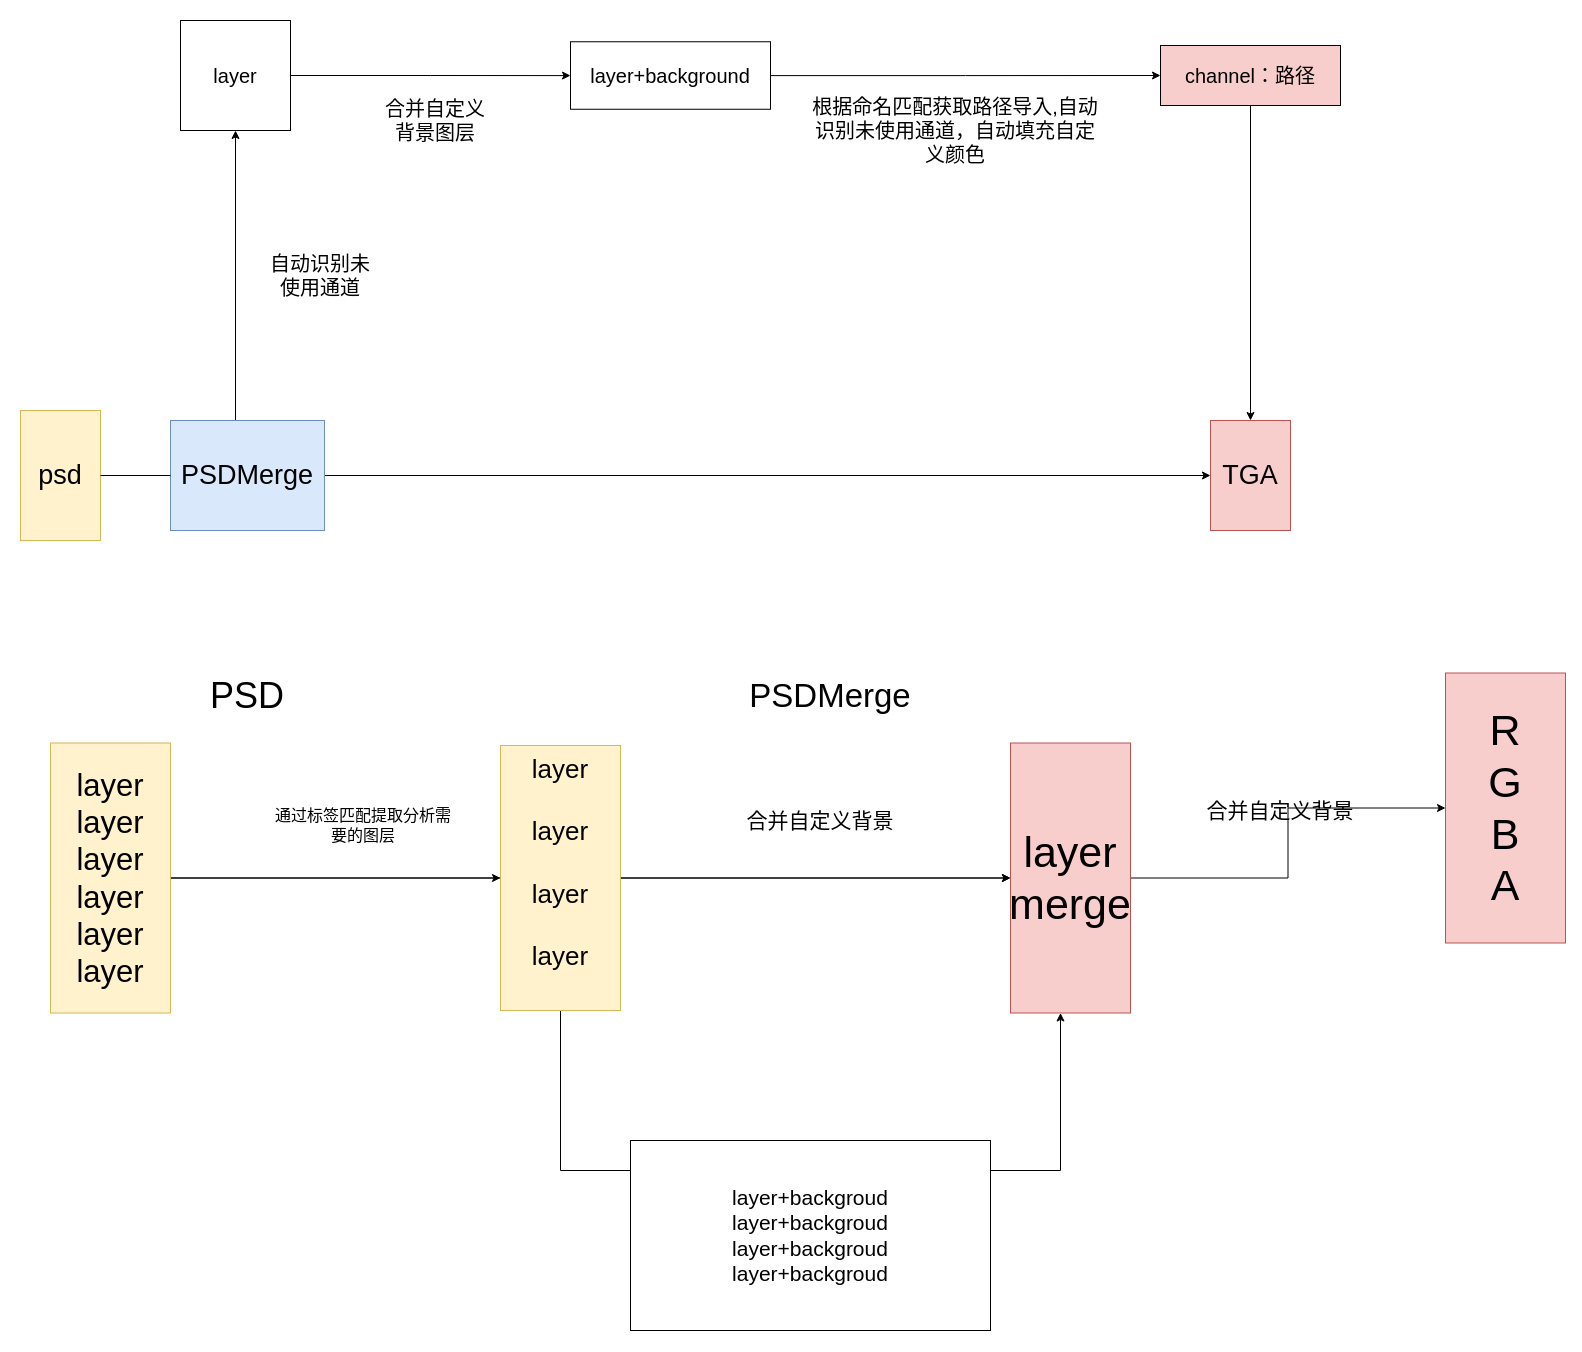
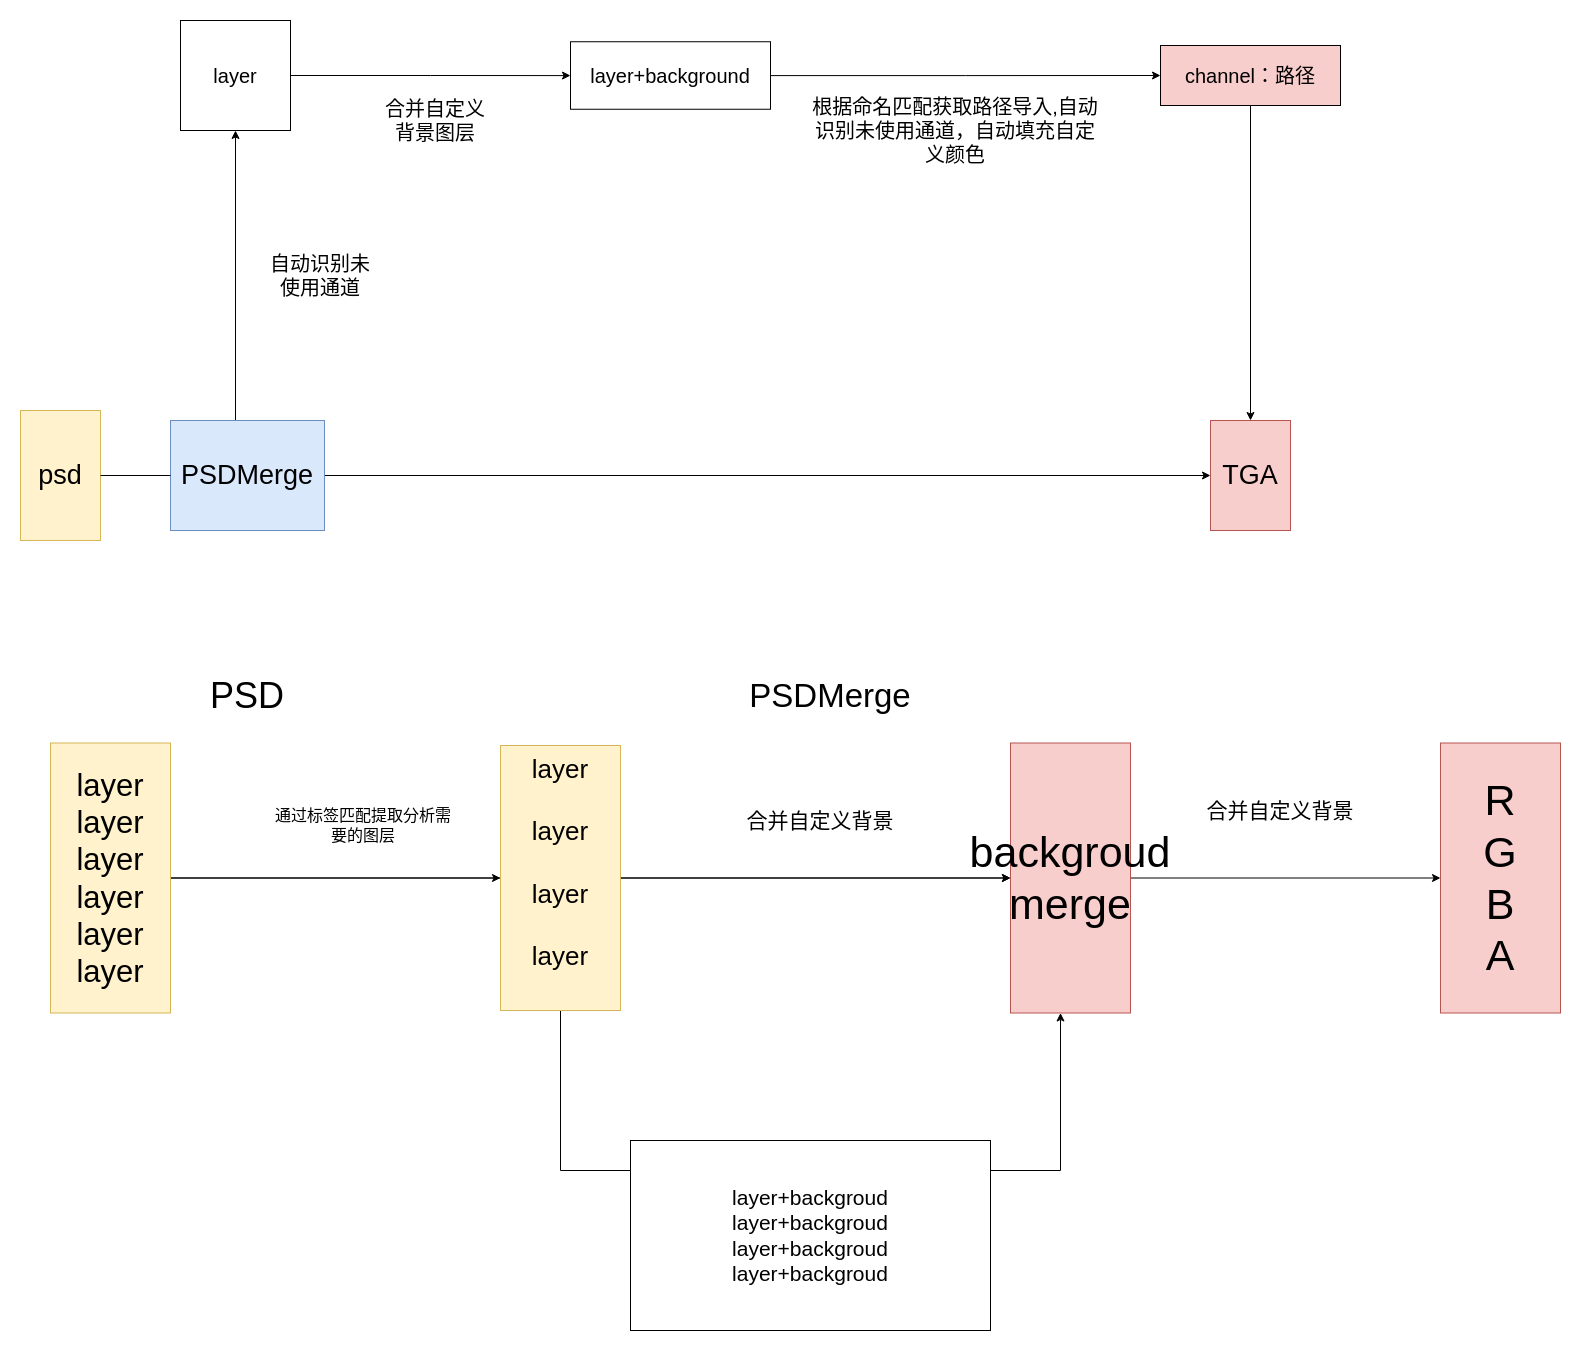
node "R G B A": moved (1506, 808) -> (1501, 878)
node "layer merge": label "layer merge" -> "backgroud merge"
